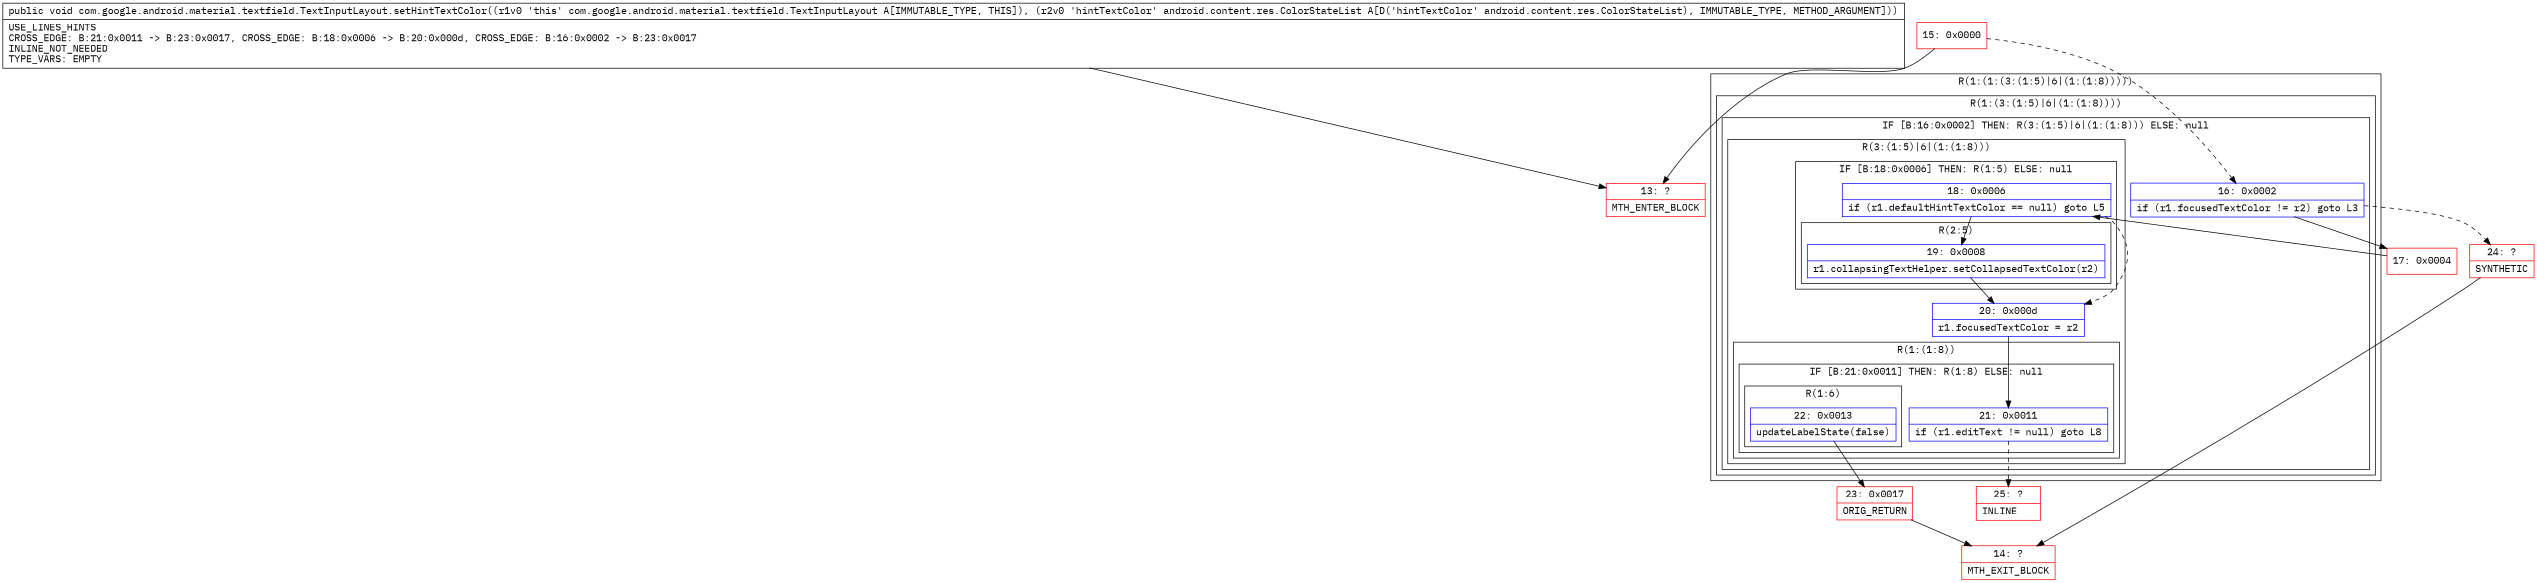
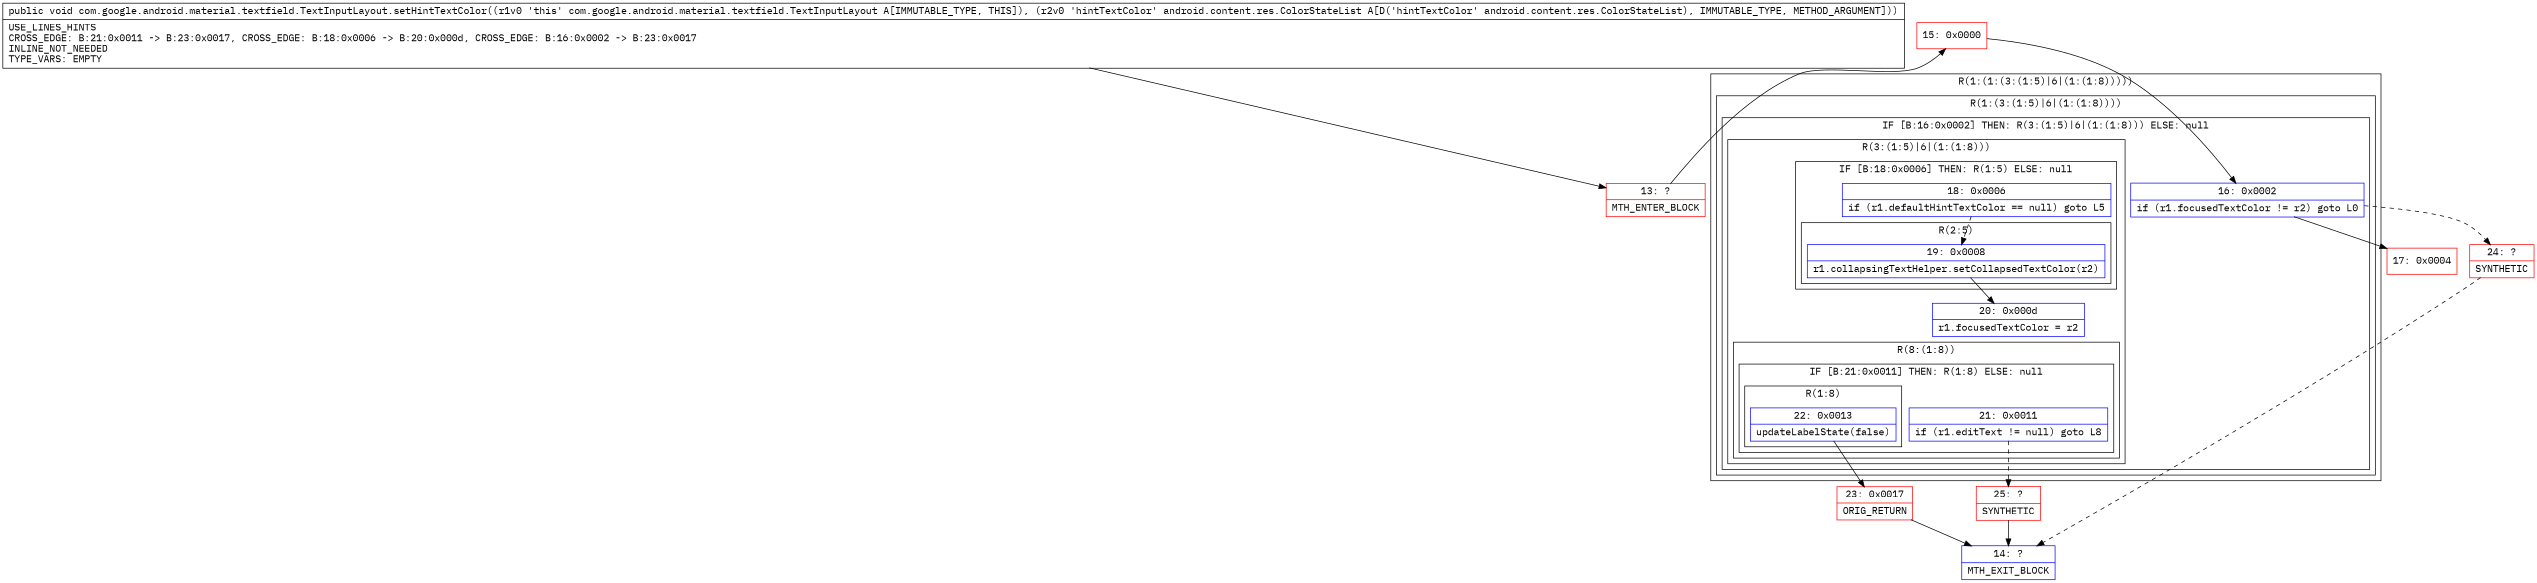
edge "15: 0x0000" -> "13: ?": reversed
edge "15: 0x0000" -> "16: 0x0002": style dashed -> solid
node "16: 0x0002": text "if (r1.focusedTextColor != r2) goto L3" -> "if (r1.focusedTextColor != r2) goto L0"
edge "18: 0x0006" -> "19: 0x0008": style solid -> dashed
edge "17: 0x0004" -> "18: 0x0006": removed
edge "18: 0x0006" -> "20: 0x000d": removed
cluster "R(1:(1:8))": label "R(1:(1:8))" -> "R(8:(1:8))"
edge "20: 0x000d" -> "21: 0x0011": removed
cluster "R(1:6)": label "R(1:6)" -> "R(1:8)"
edge "24: ?" -> "14: ?": style solid -> dashed
node "25: ?": text "INLINE" -> "SYNTHETIC"
edge "25: ?" -> "14: ?": added
node "14: ?": color red -> blue
